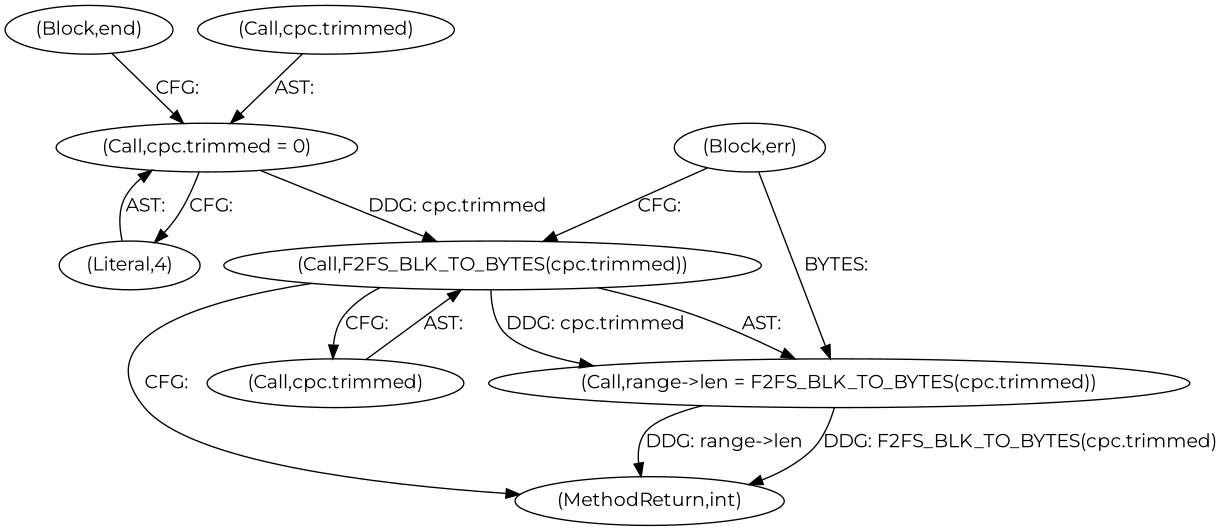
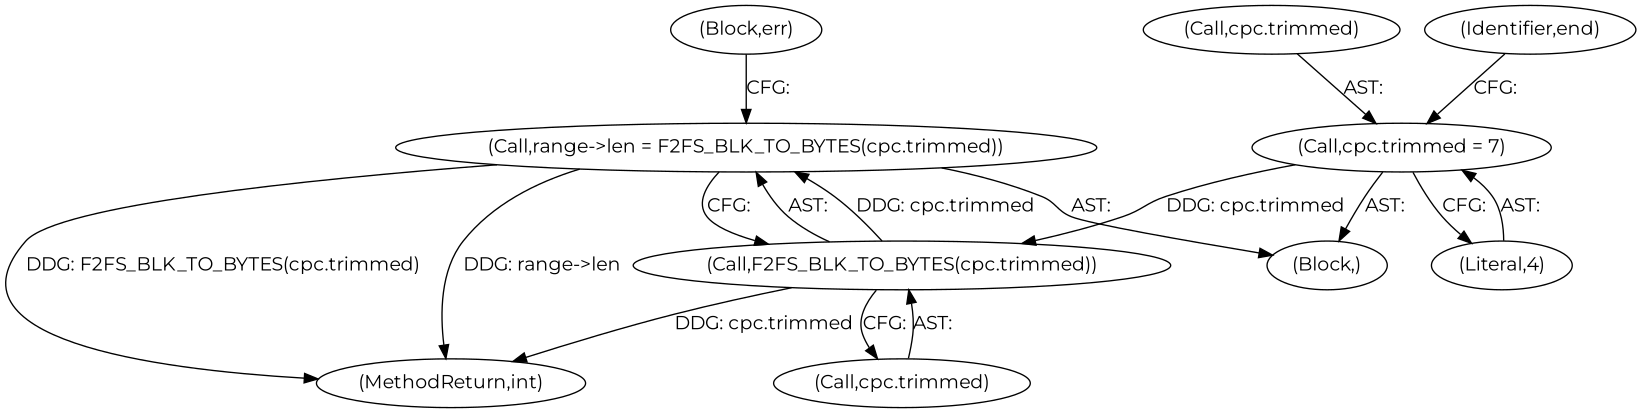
node "(Block,end)": label "(Block,end)" -> "(Identifier,end)"
node "(Call,cpc.trimmed = 0)": label "(Call,cpc.trimmed = 0)" -> "(Call,cpc.trimmed = 7)"
edge "(Block,err)" -> "(Call,F2FS_BLK_TO_BYTES(cpc.trimmed))": now "(Call,range->len = F2FS_BLK_TO_BYTES(cpc.trimmed))" -> "(Call,F2FS_BLK_TO_BYTES(cpc.trimmed))"
edge "(Block,err)" -> "(Call,range->len = F2FS_BLK_TO_BYTES(cpc.trimmed))": label "BYTES: " -> "CFG: "
node "(Block,)": added
edge "(Call,F2FS_BLK_TO_BYTES(cpc.trimmed))" -> "(MethodReturn,int)": label "CFG: " -> "DDG: cpc.trimmed"
